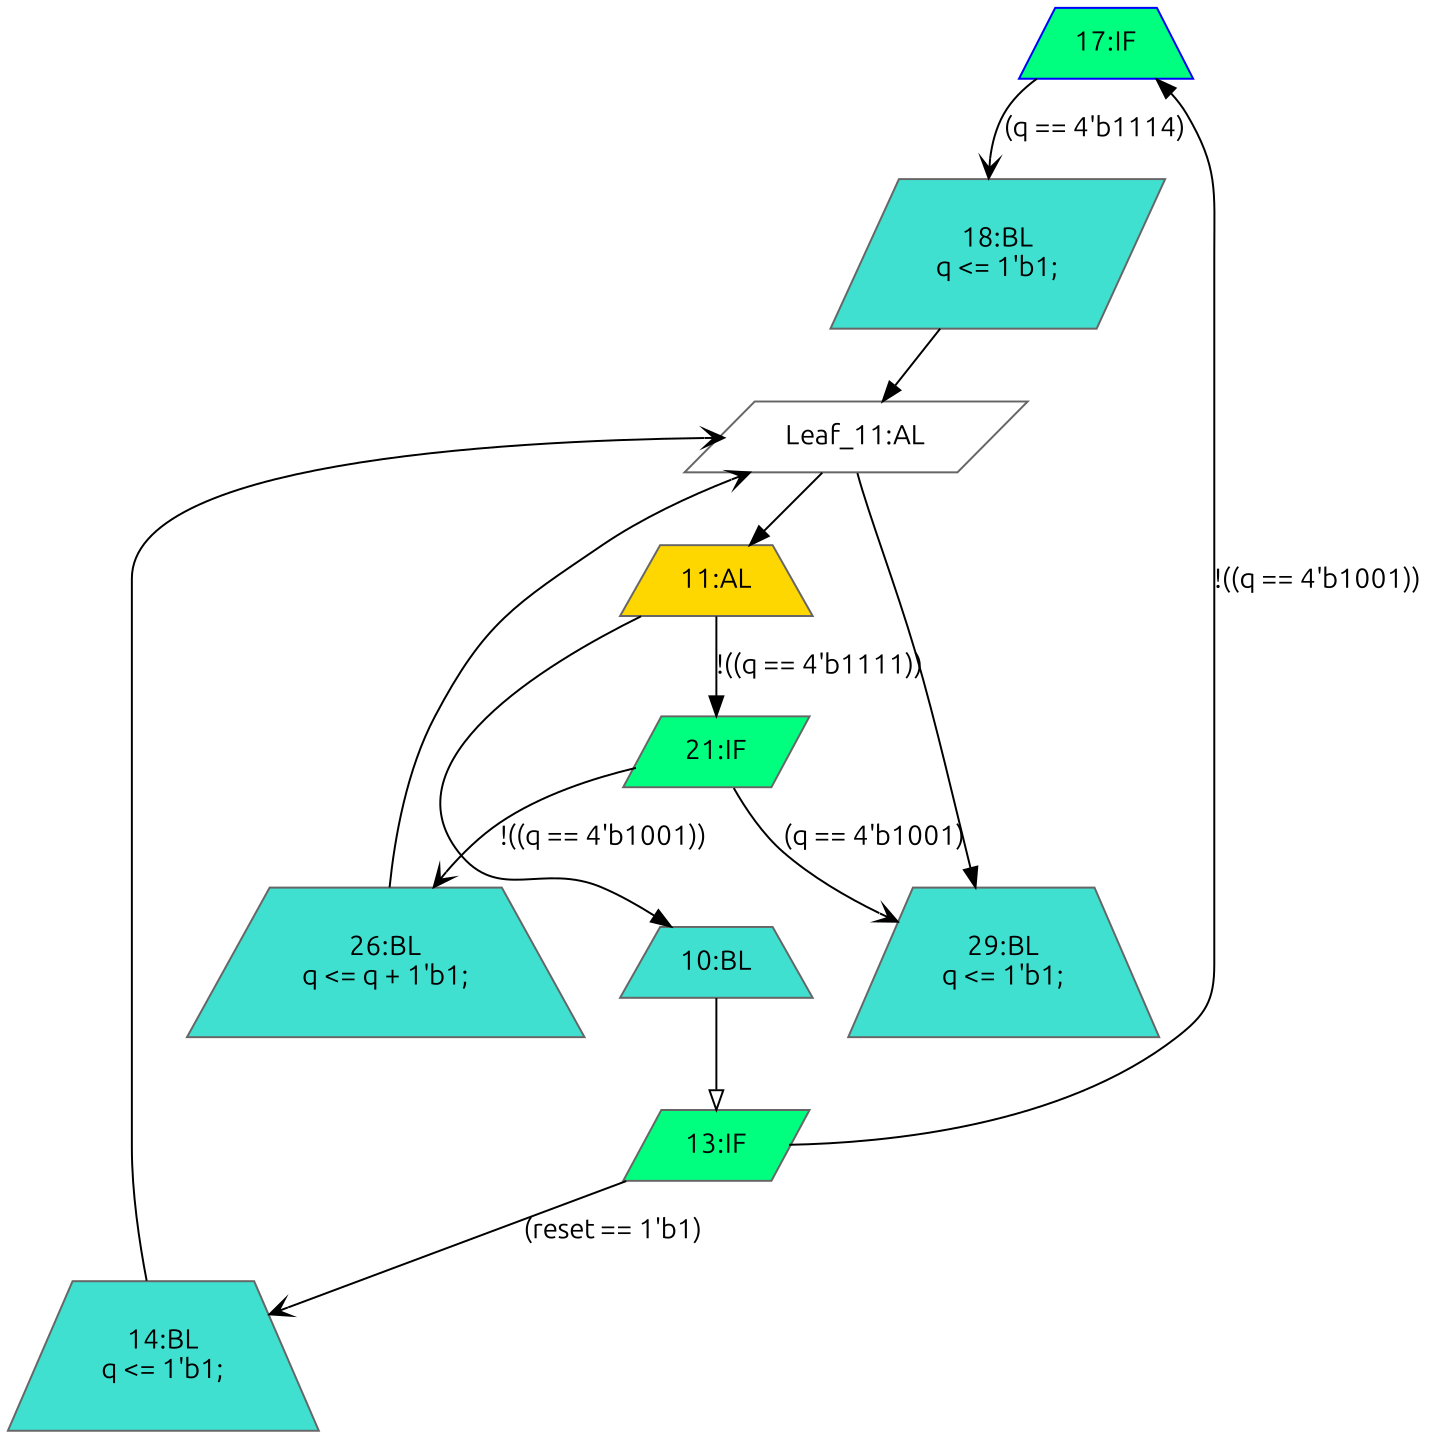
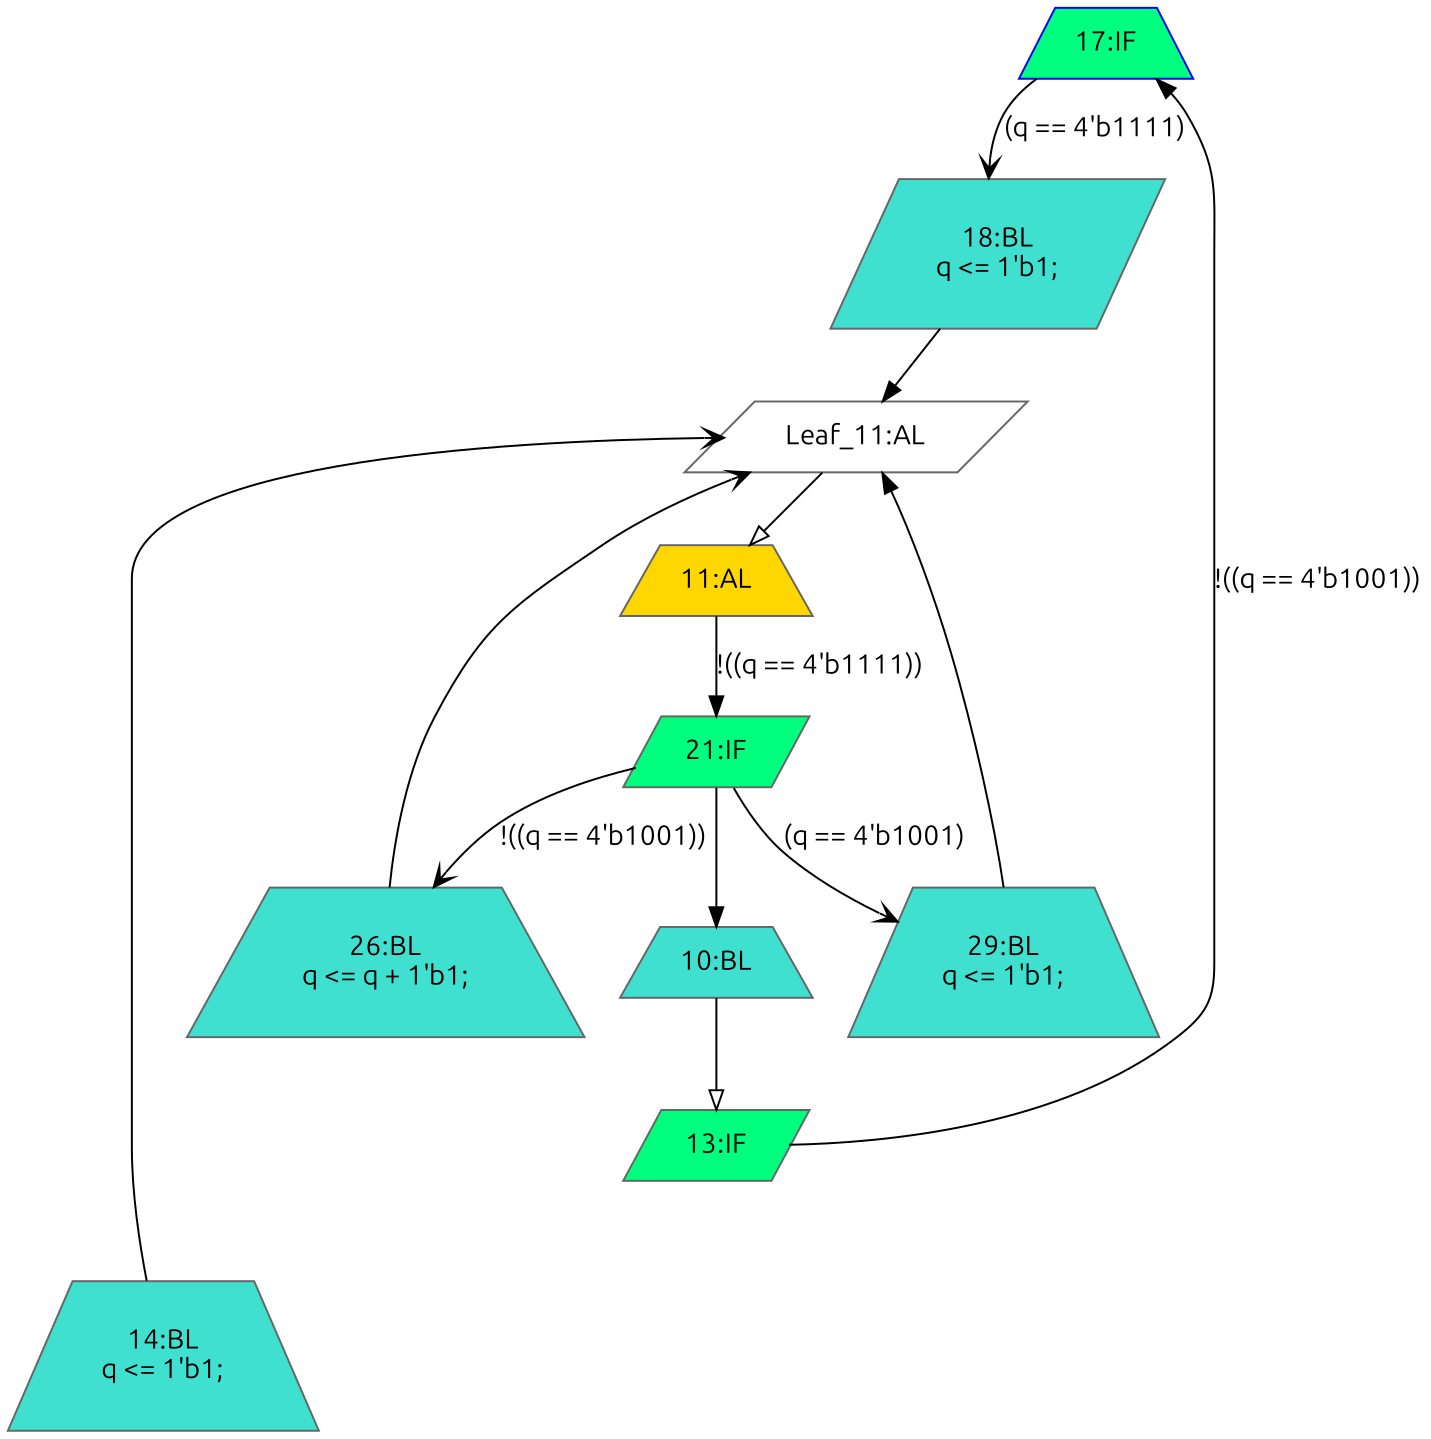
edge "17:IF" -> "18:BL q <= 1'b1;": label "(q == 4'b1114)" -> "(q == 4'b1111)"
edge "Leaf_11:AL" -> "11:AL": arrowhead normal -> onormal
edge "Leaf_11:AL" -> "29:BL q <= 1'b1;": reversed
edge "11:AL" -> "10:BL": now "21:IF" -> "10:BL"
edge "13:IF" -> "14:BL q <= 1'b1;": removed, label "(reset == 1'b1)"
